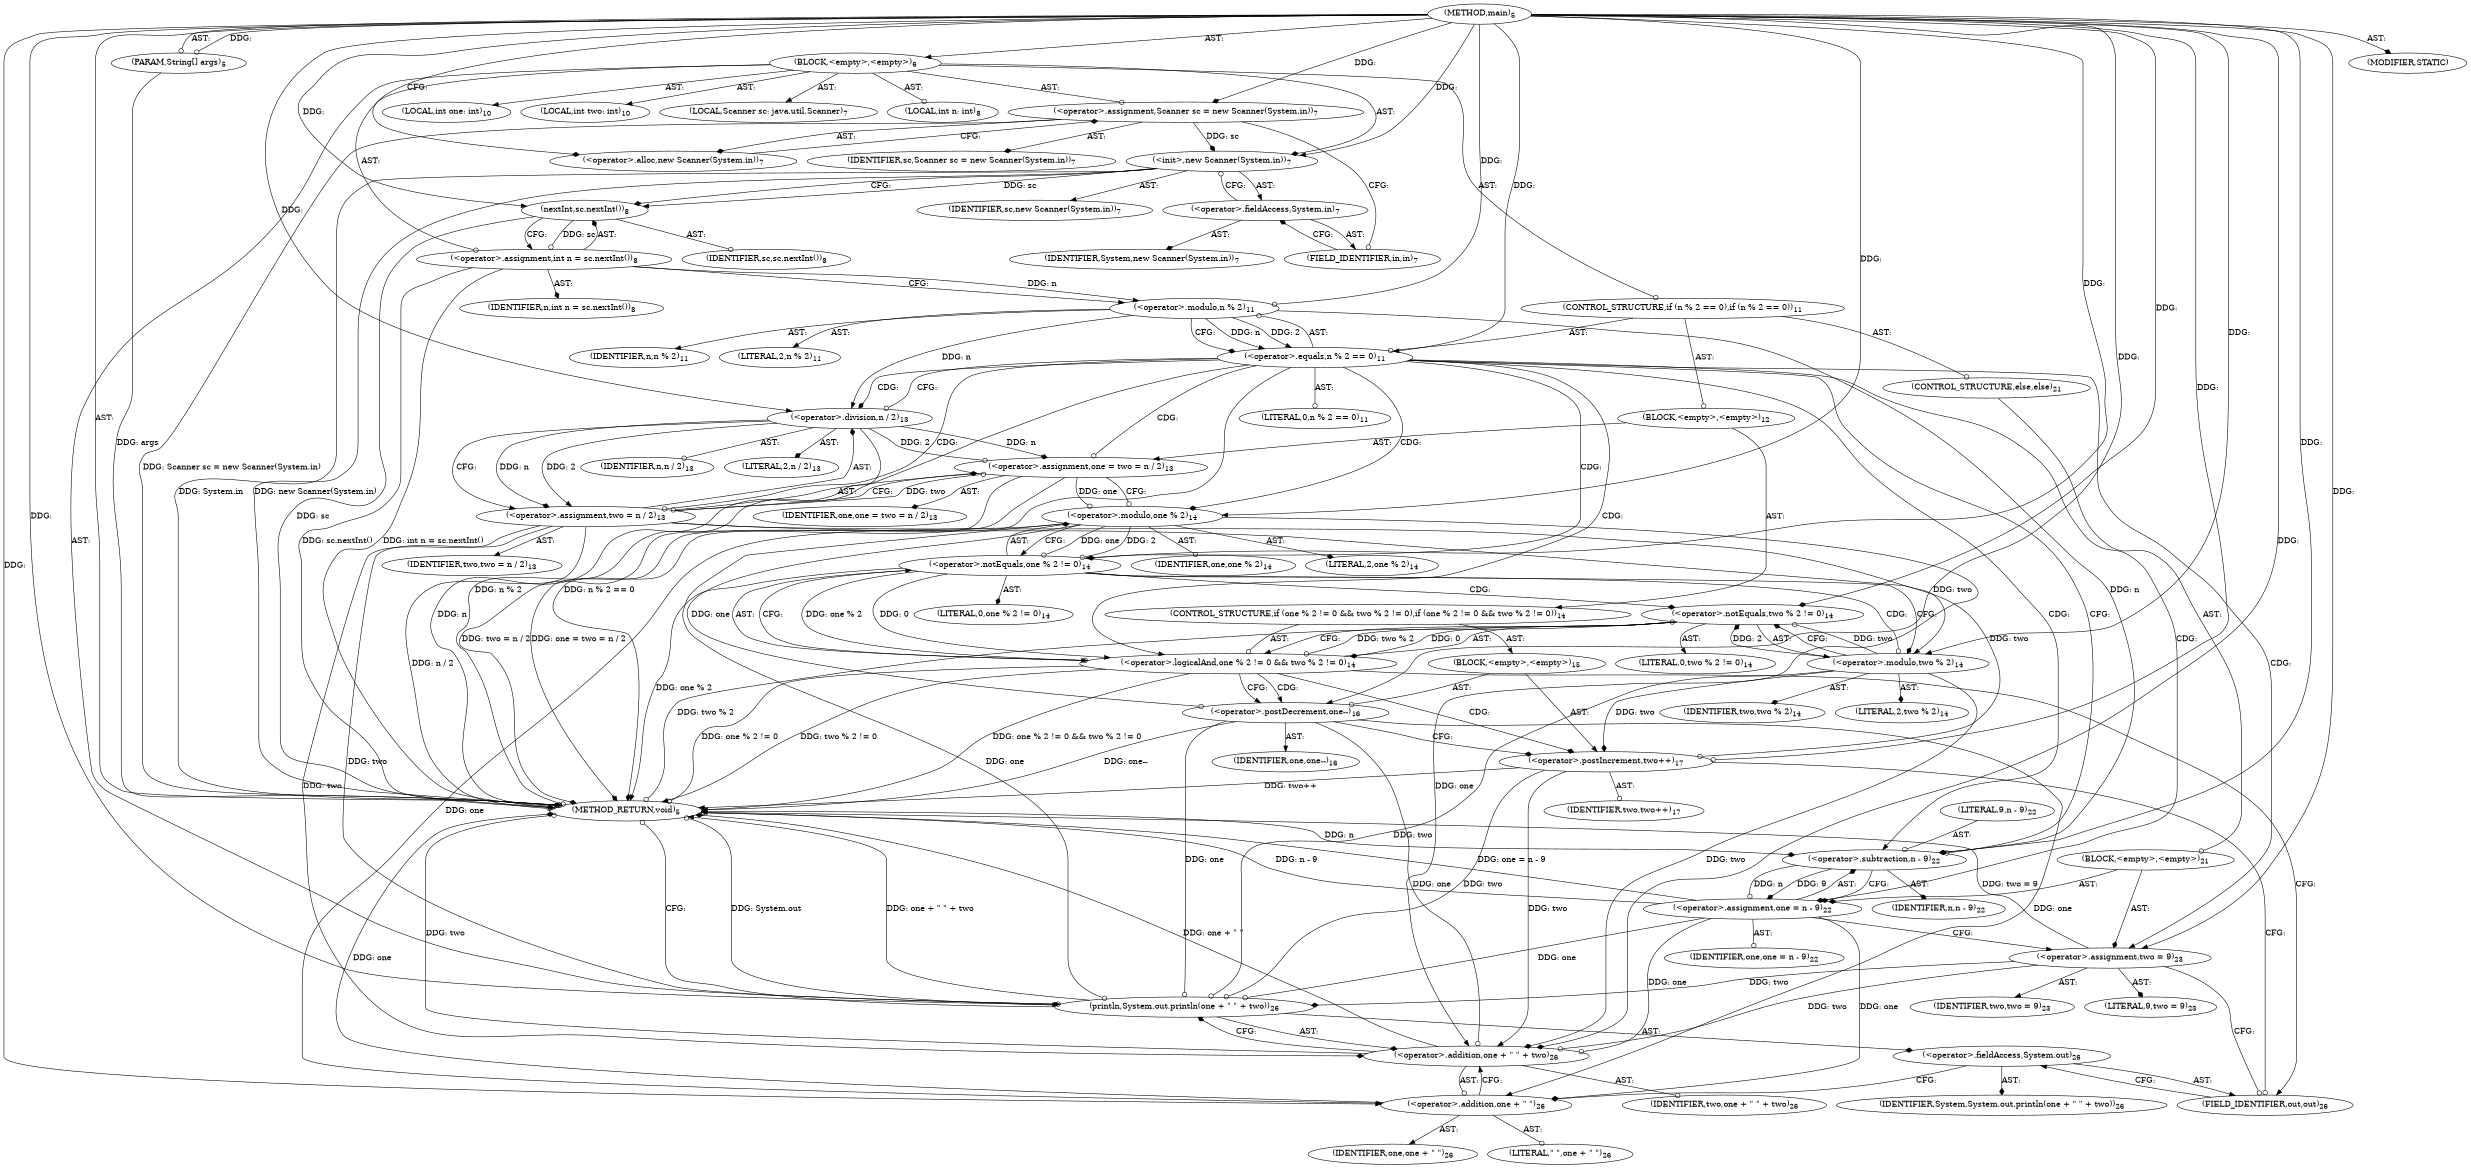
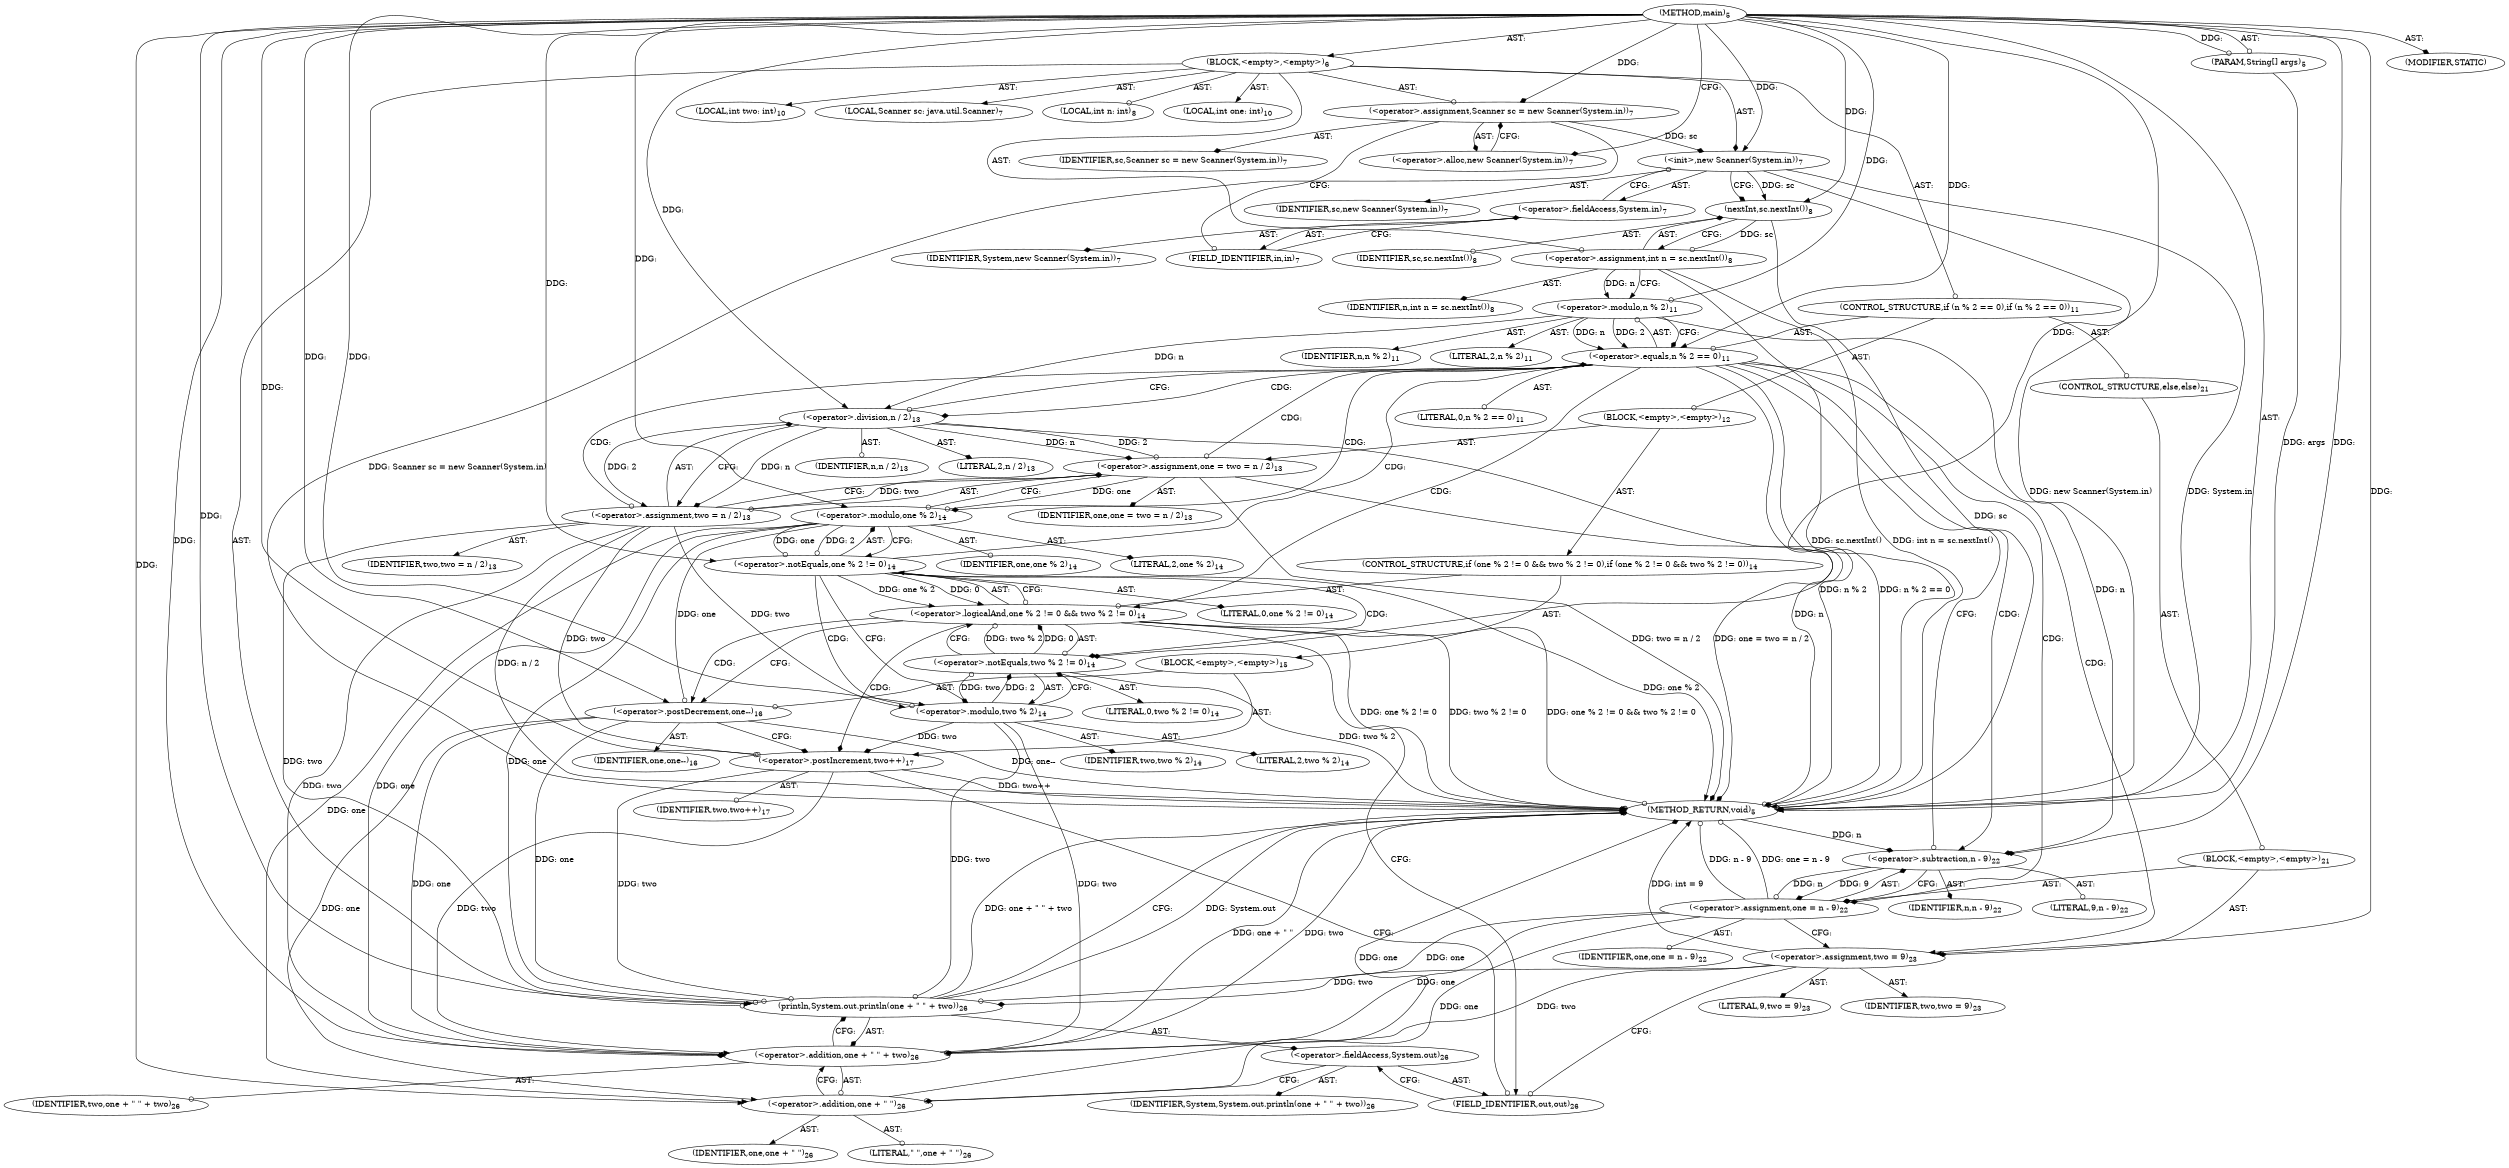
edge "(<operator>.equals,n % 2 == 0)" -> "(<operator>.notEquals,one % 2 != 0)": reversed
edge "(LITERAL,9,n - 9)" -> "(<operator>.subtraction,n - 9)": reversed
edge "(<operator>.assignment,two = 9)" -> "(METHOD_RETURN,void)": label "DDG: two = 9" -> "DDG: int = 9"
